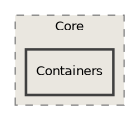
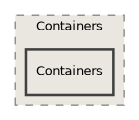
cluster "Core": label "Core" -> "Containers"
